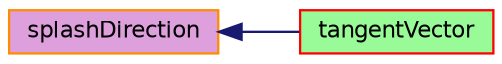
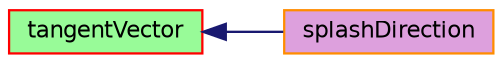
edge "tangentVector" -> "splashDirection": reversed
